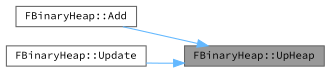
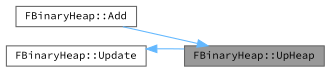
edge "FBinaryHeap::Update" -> "FBinaryHeap::UpHeap": reversed
